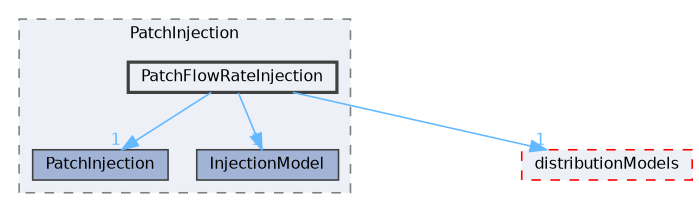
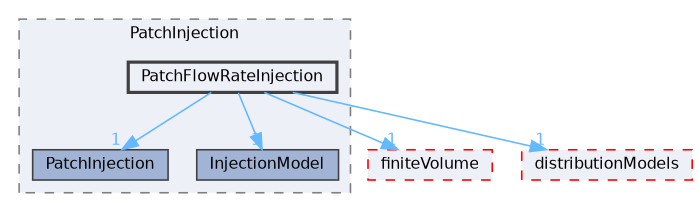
node "finiteVolume": added
